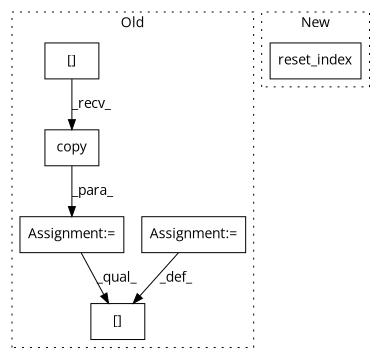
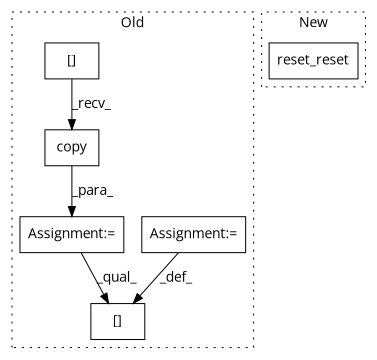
node "reset_index": label "reset_index" -> "reset_reset"
